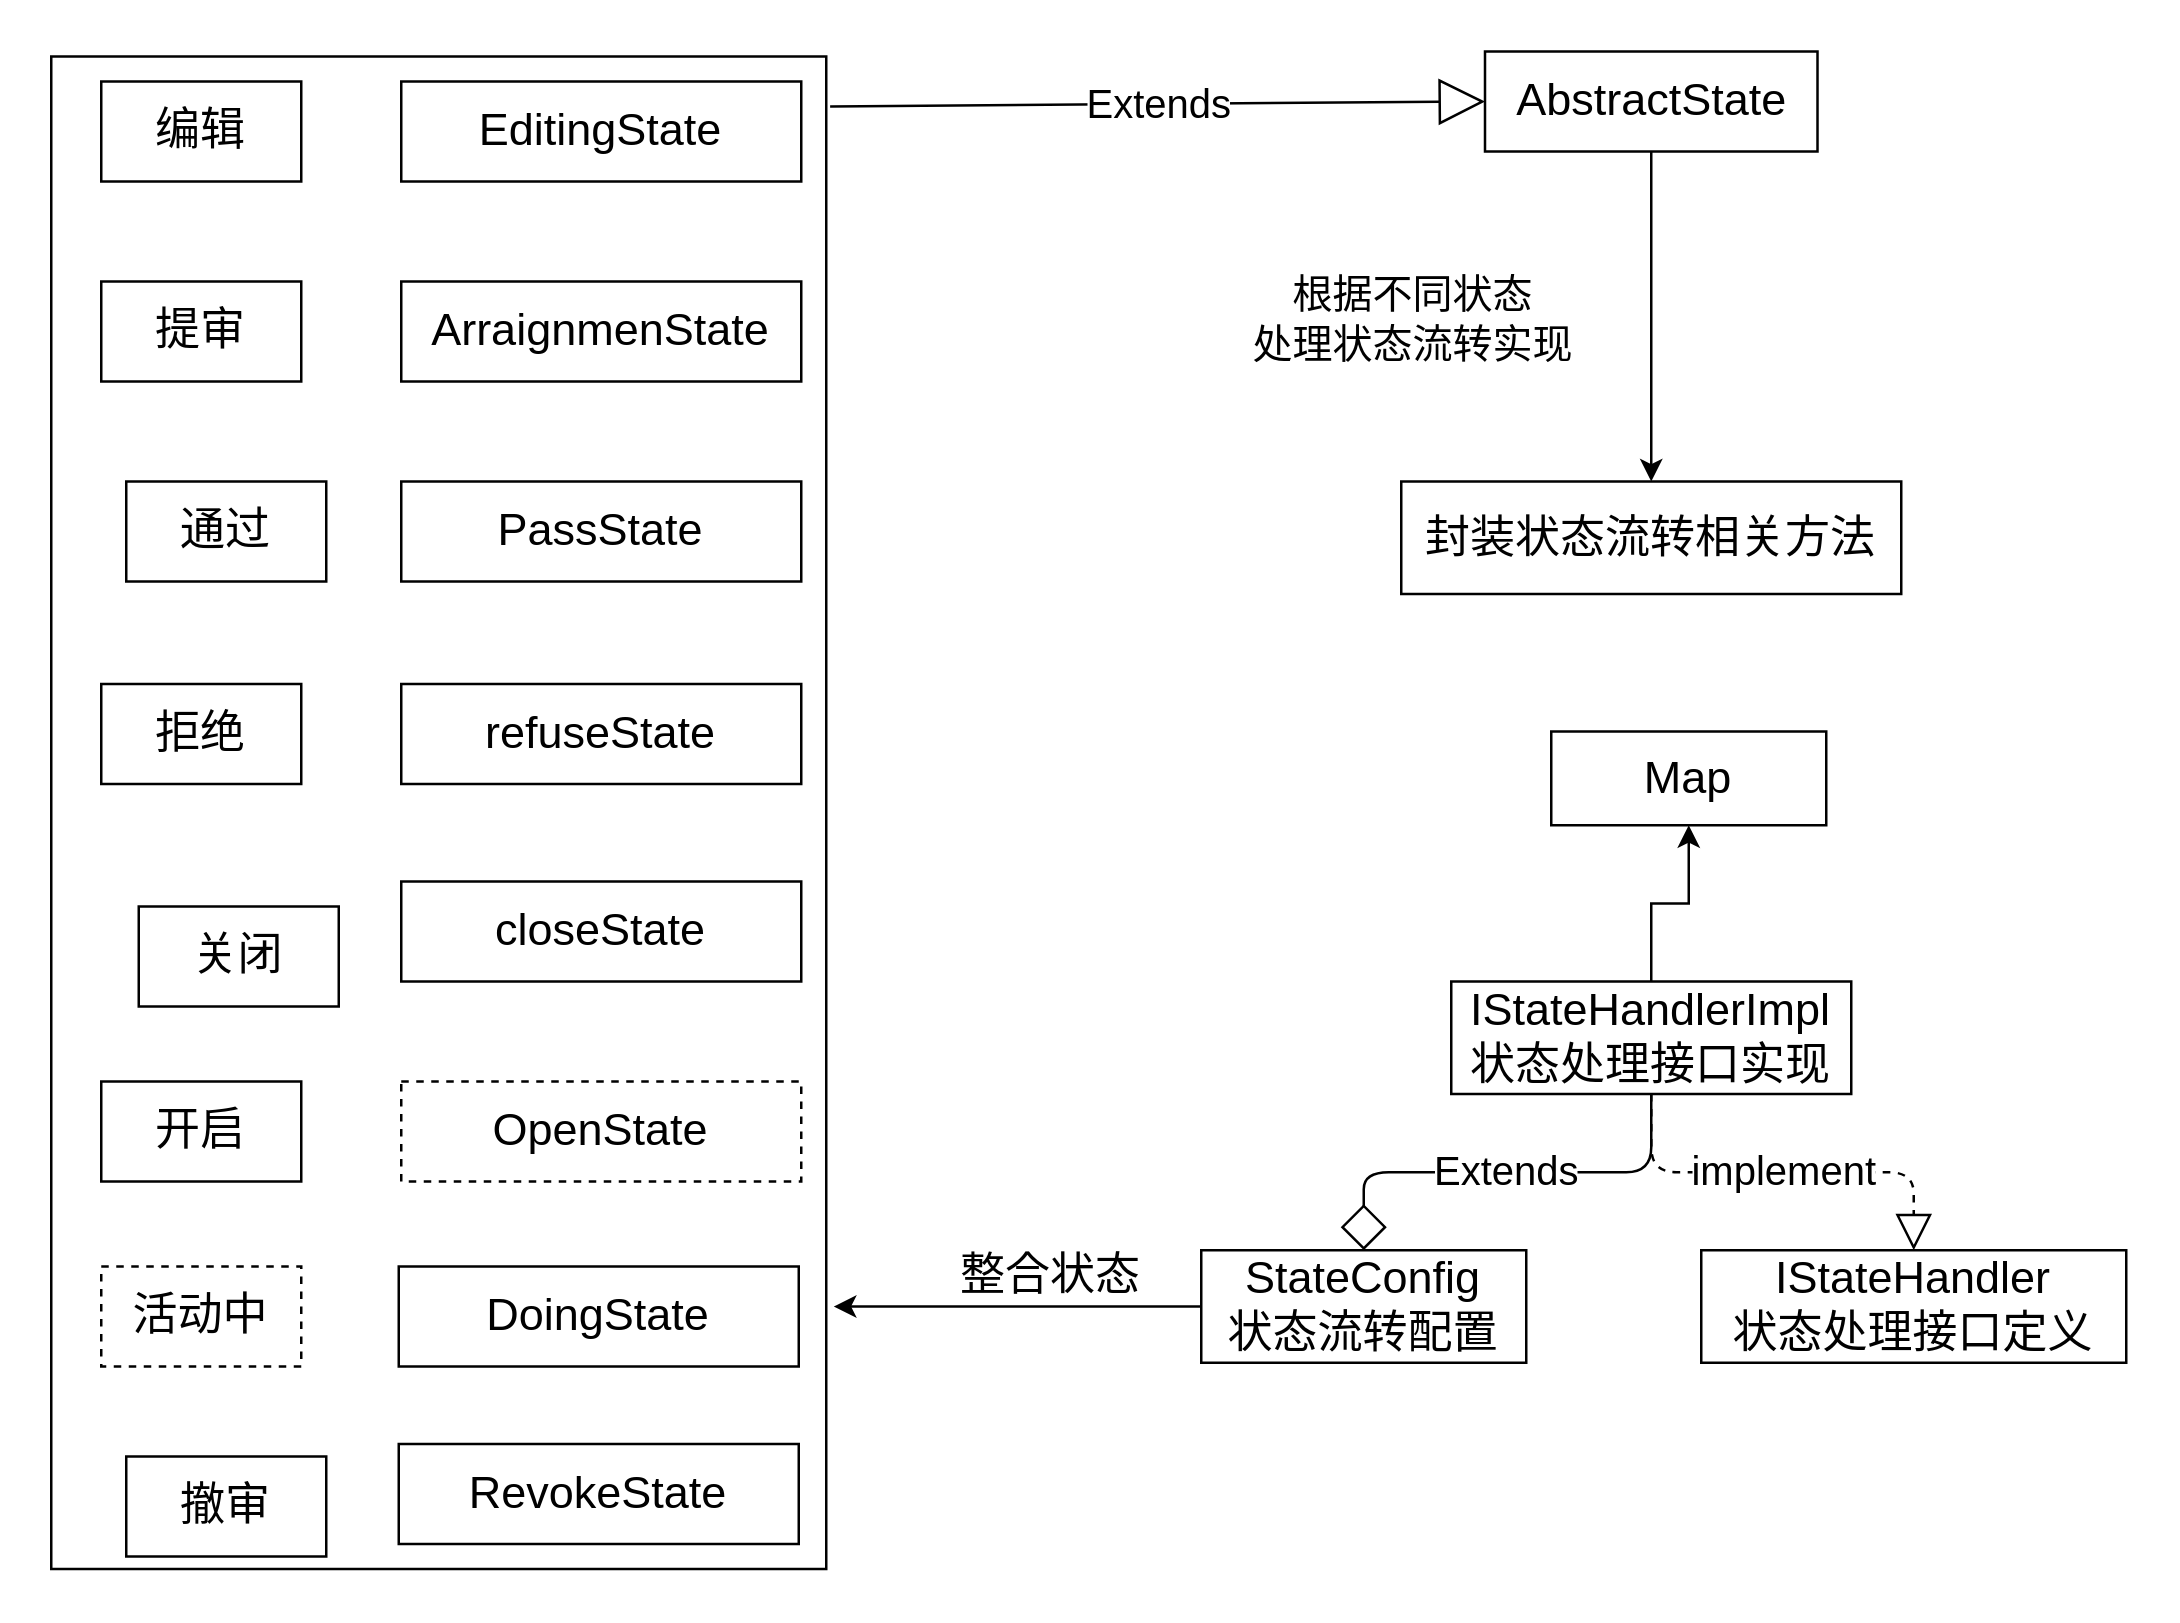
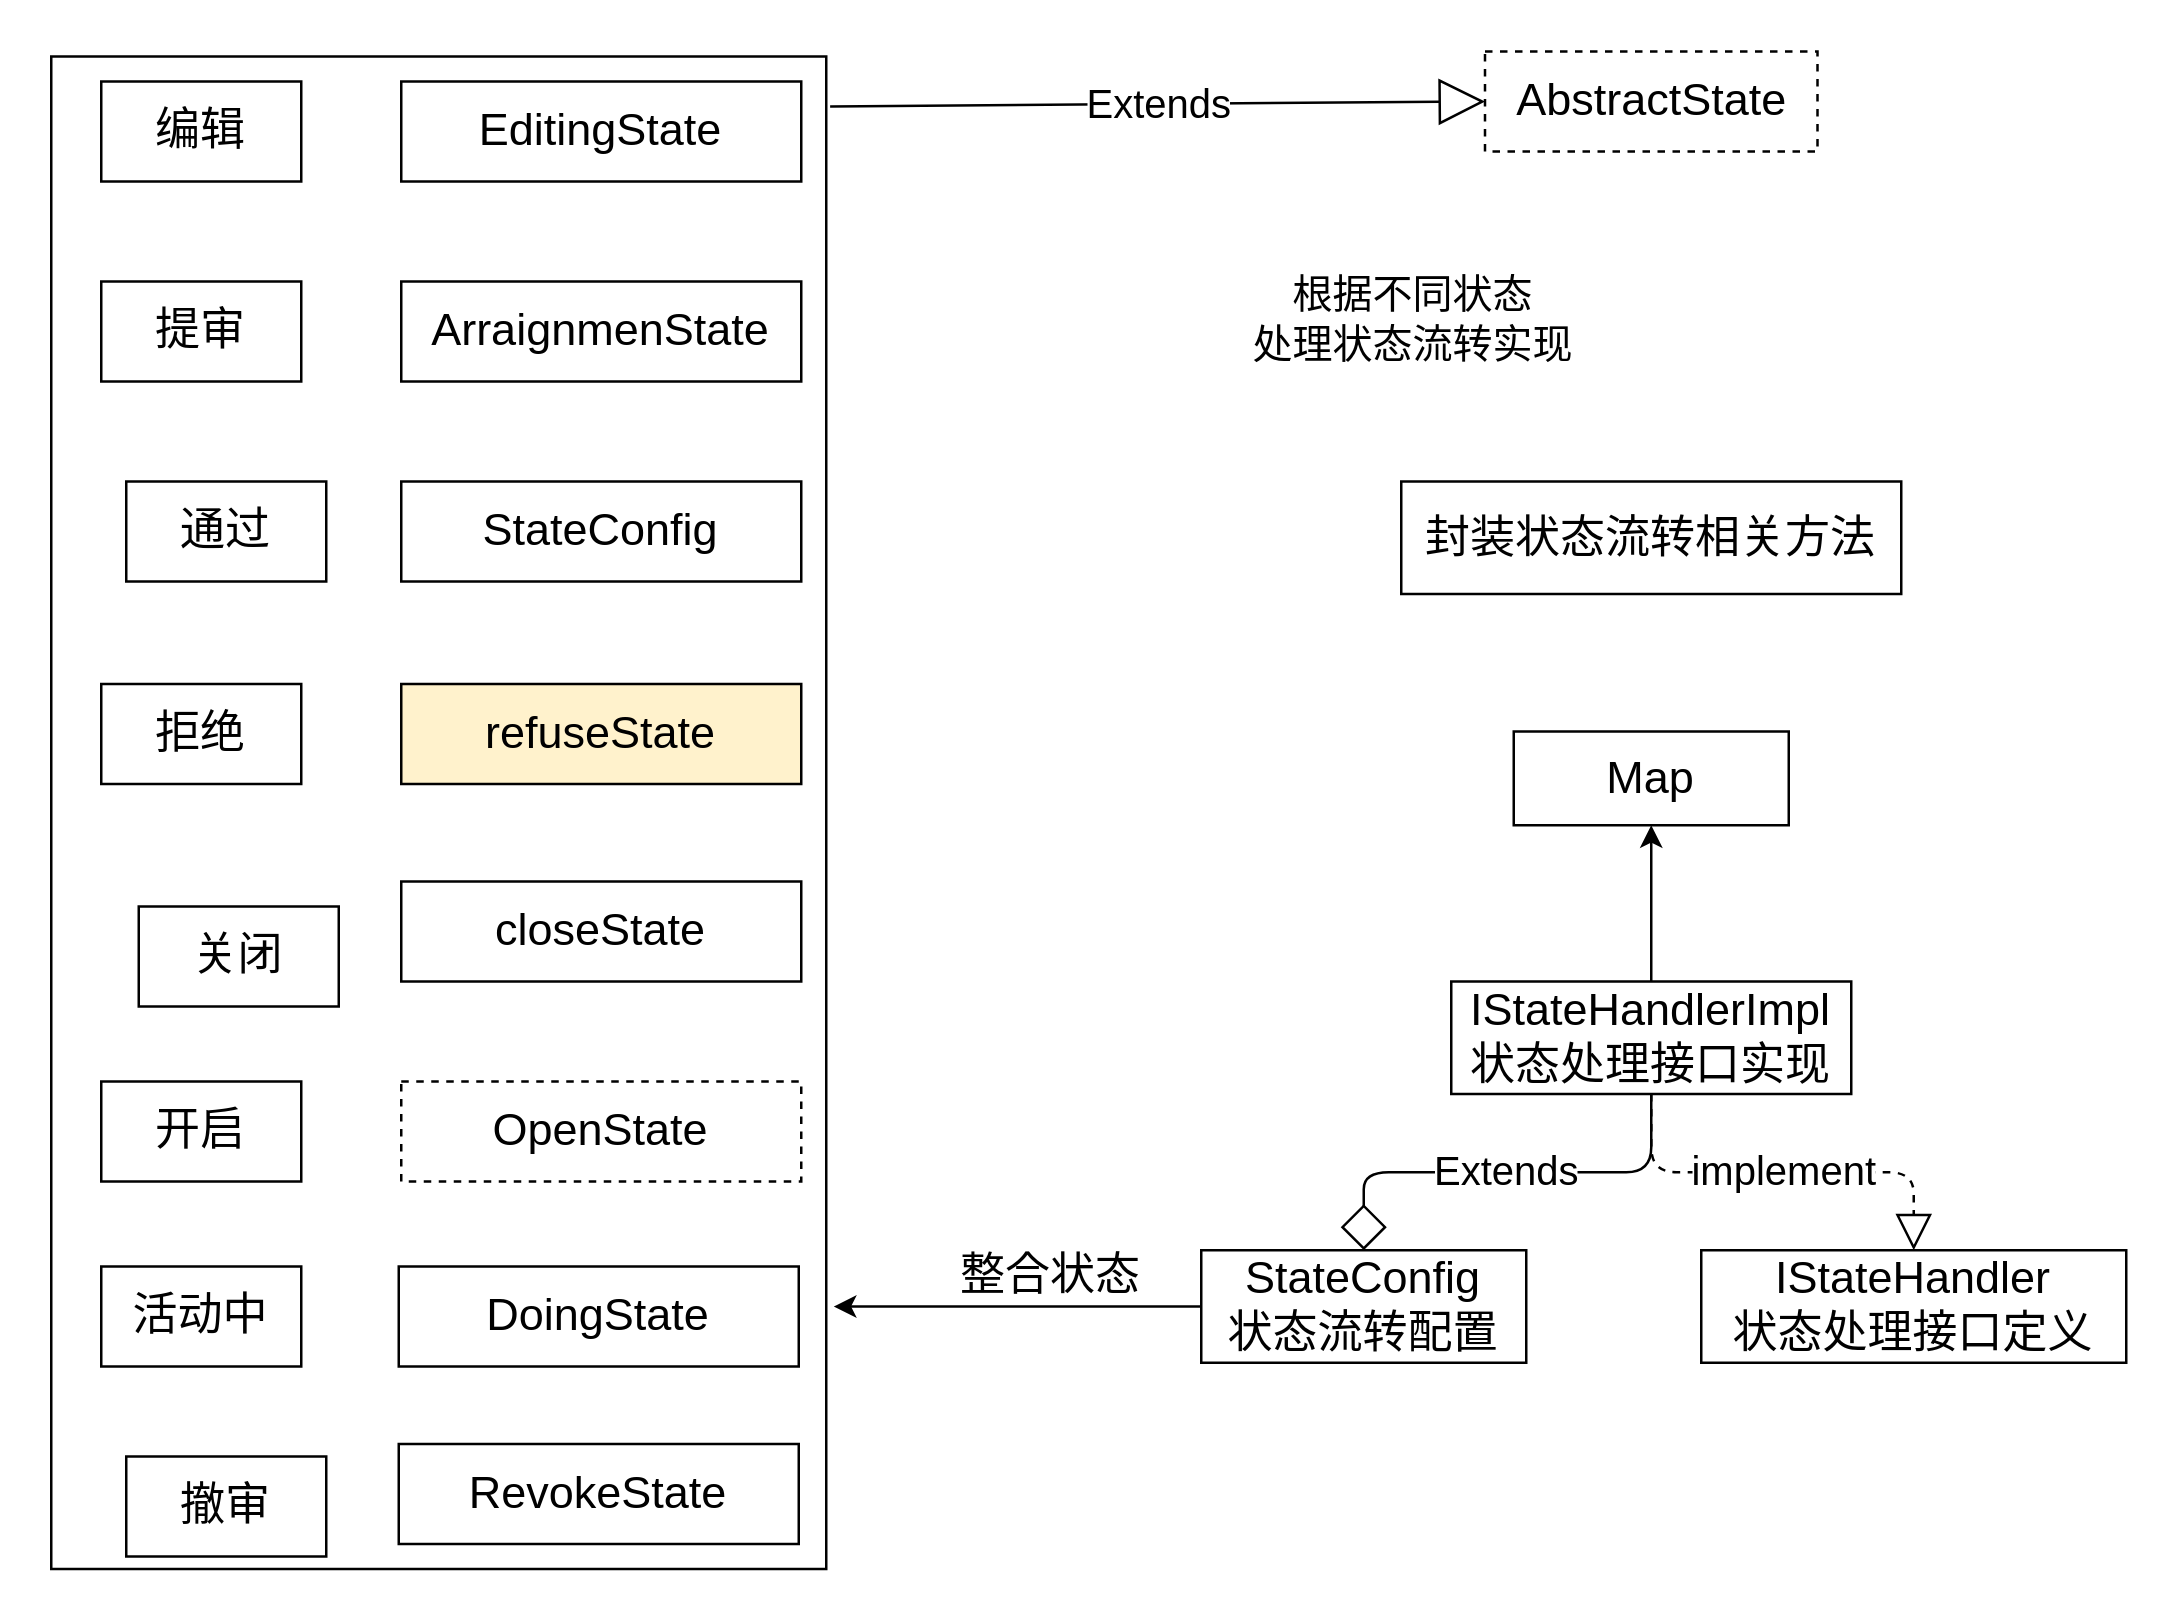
node "AbstractState": style solid -> dashed
edge "AbstractState" -> "封装状态流转相关方法": removed
node "PassState": label "PassState" -> "StateConfig"
node "refuseState": fillcolor #ffffff -> #fff2cc
node "Map": moved (1689, 778) -> (1651, 778)
node "活动中": style dashed -> solid
